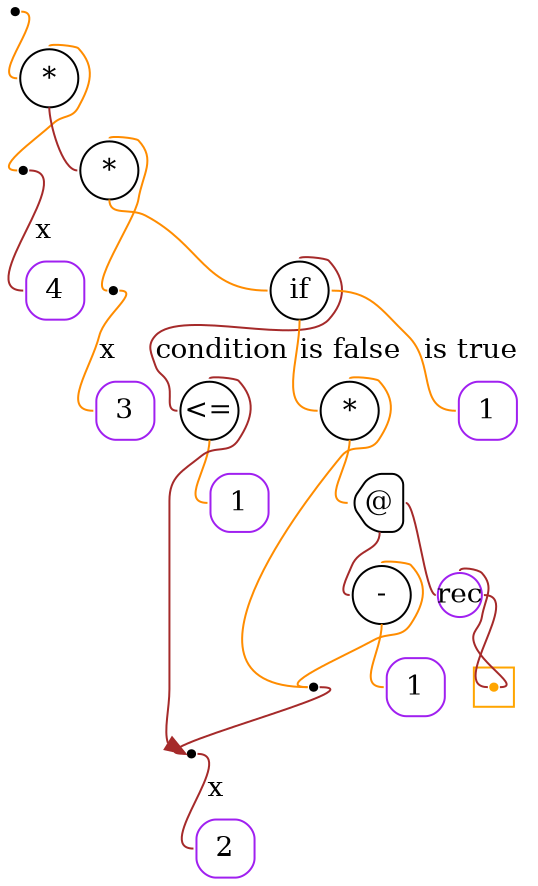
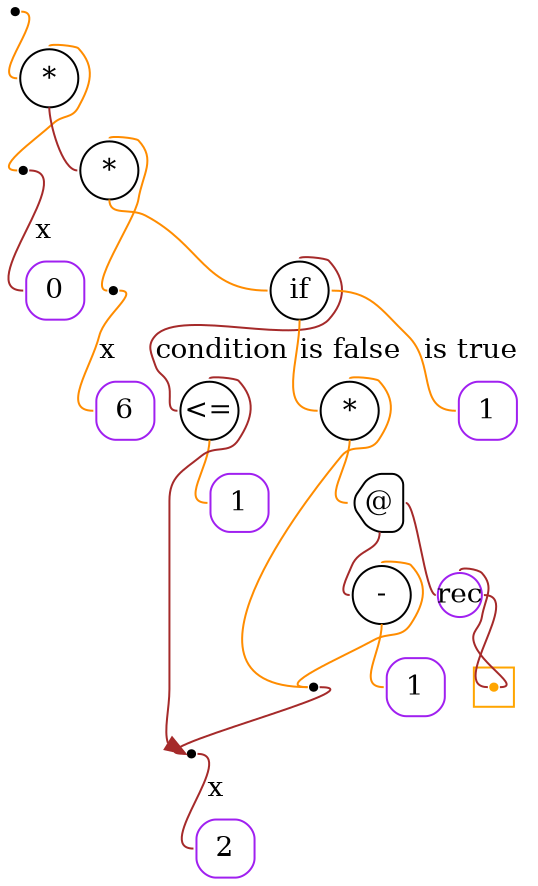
node "4": label "4" -> "0"
node "3": label "3" -> "6"
